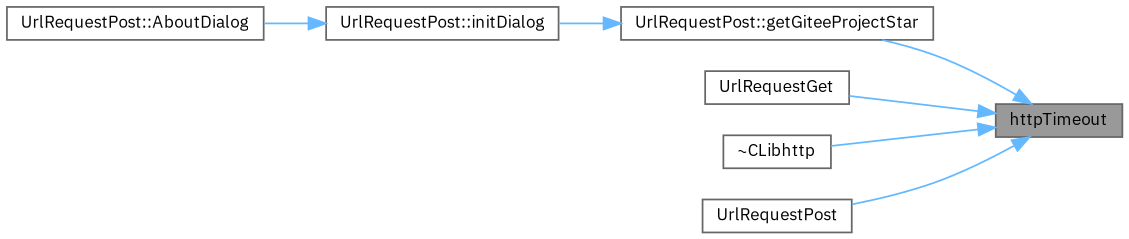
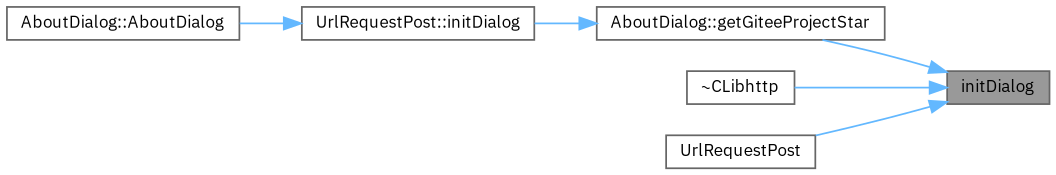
node "UrlRequestPost::AboutDialog": label "UrlRequestPost::AboutDialog" -> "AboutDialog::AboutDialog"
node "UrlRequestPost::getGiteeProjectStar": label "UrlRequestPost::getGiteeProjectStar" -> "AboutDialog::getGiteeProjectStar"
node "UrlRequestGet": removed
node "httpTimeout": label "httpTimeout" -> "initDialog"
